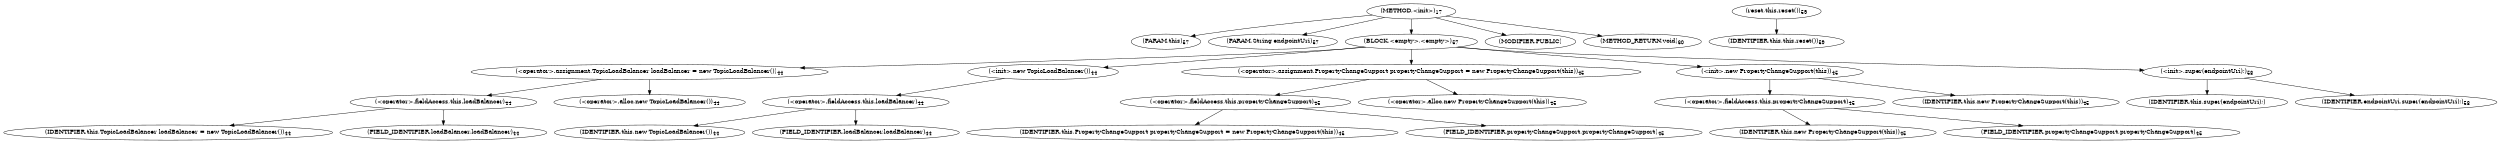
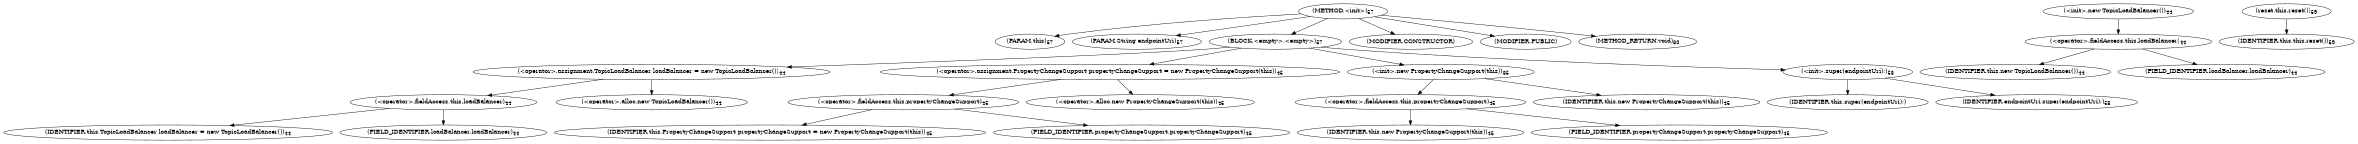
node "(METHOD,<init>)": text "17" -> "57"
node "(MODIFIER,CONSTRUCTOR)": added
edge "(BLOCK,<empty>,<empty>)" -> "(<init>,new TopicLoadBalancer())": removed
node "(<init>,new PropertyChangeSupport(this))": text "45" -> "85"
